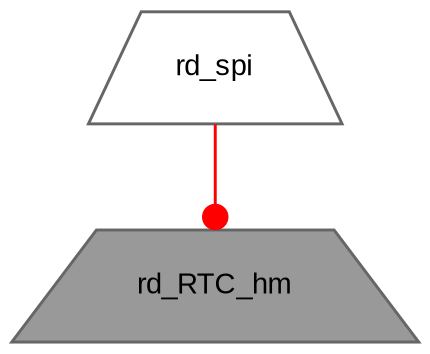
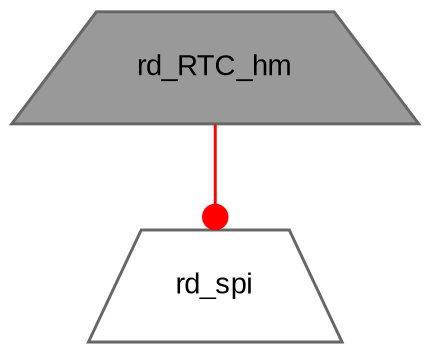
edge "rd_spi" -> "rd_RTC_hm": reversed
